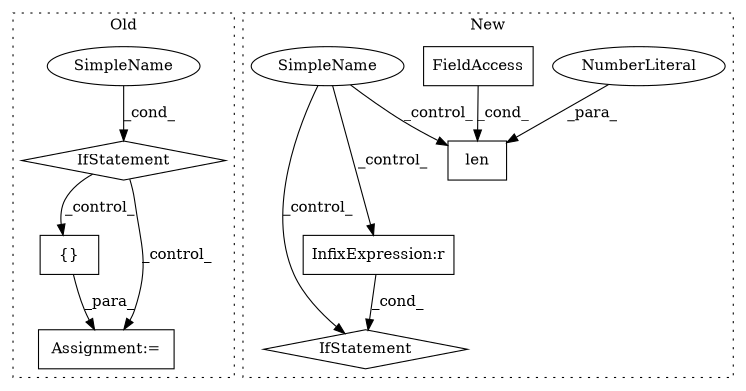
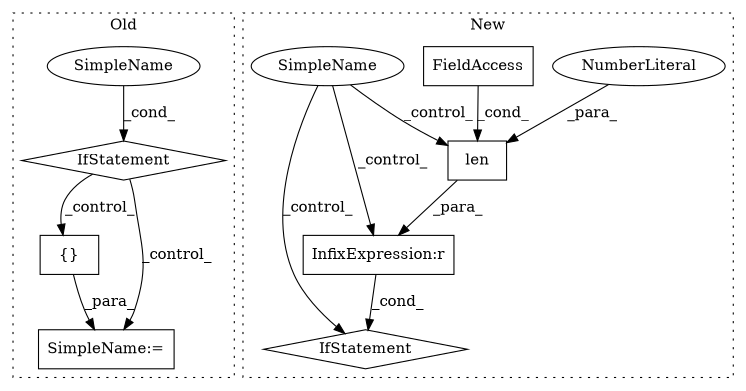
edge "len" -> "InfixExpression:r": added, label "_para_"
node "Assignment:=": label "Assignment:=" -> "SimpleName:="
